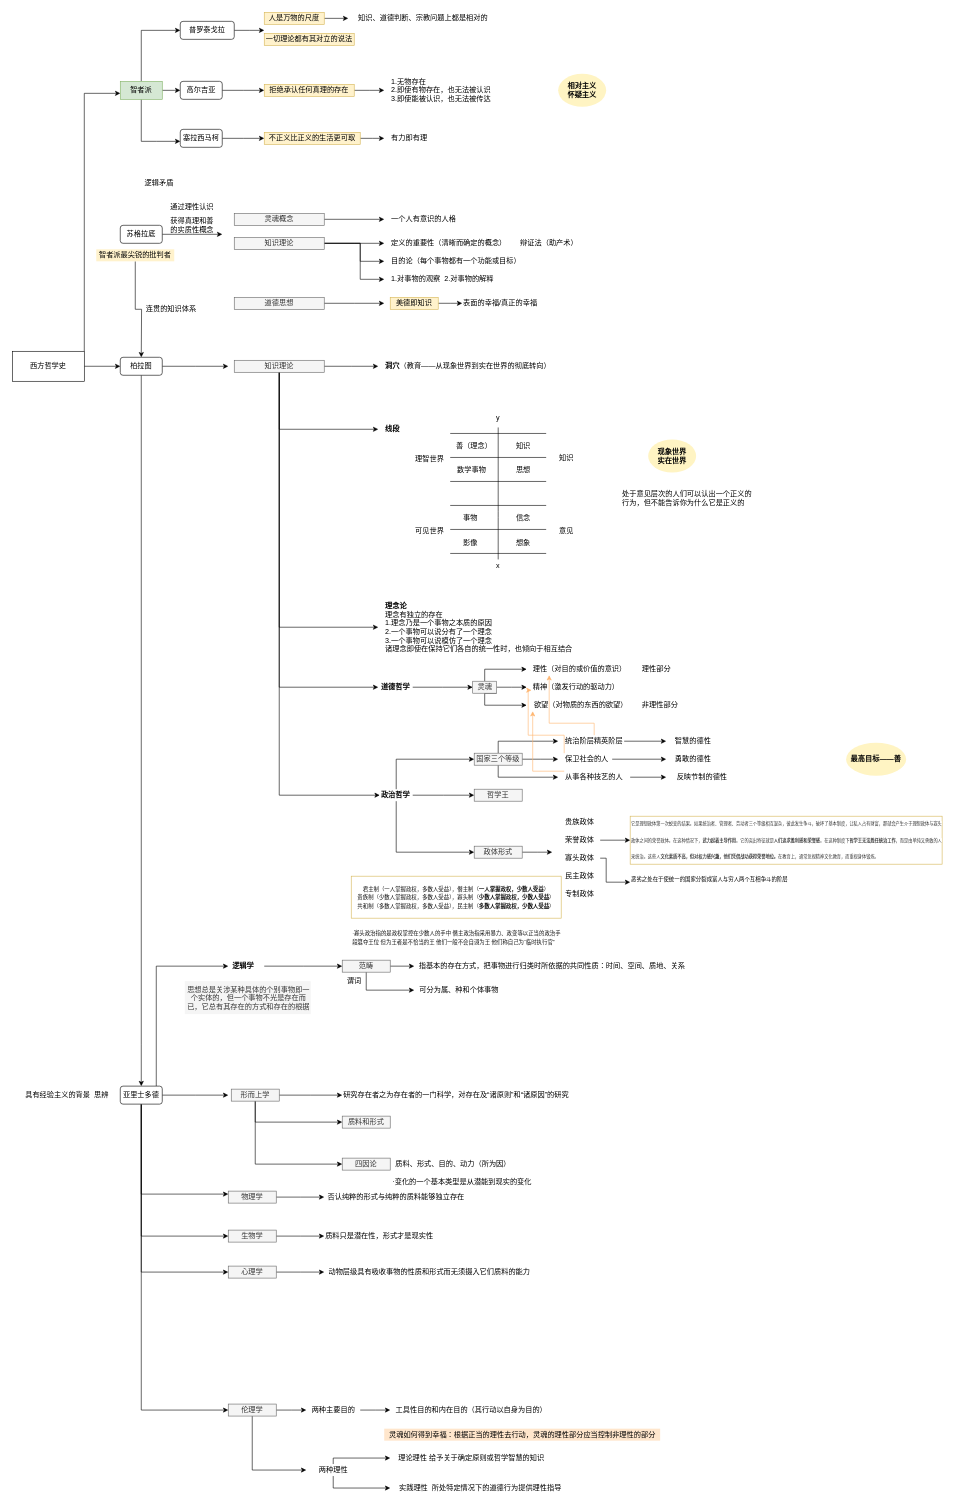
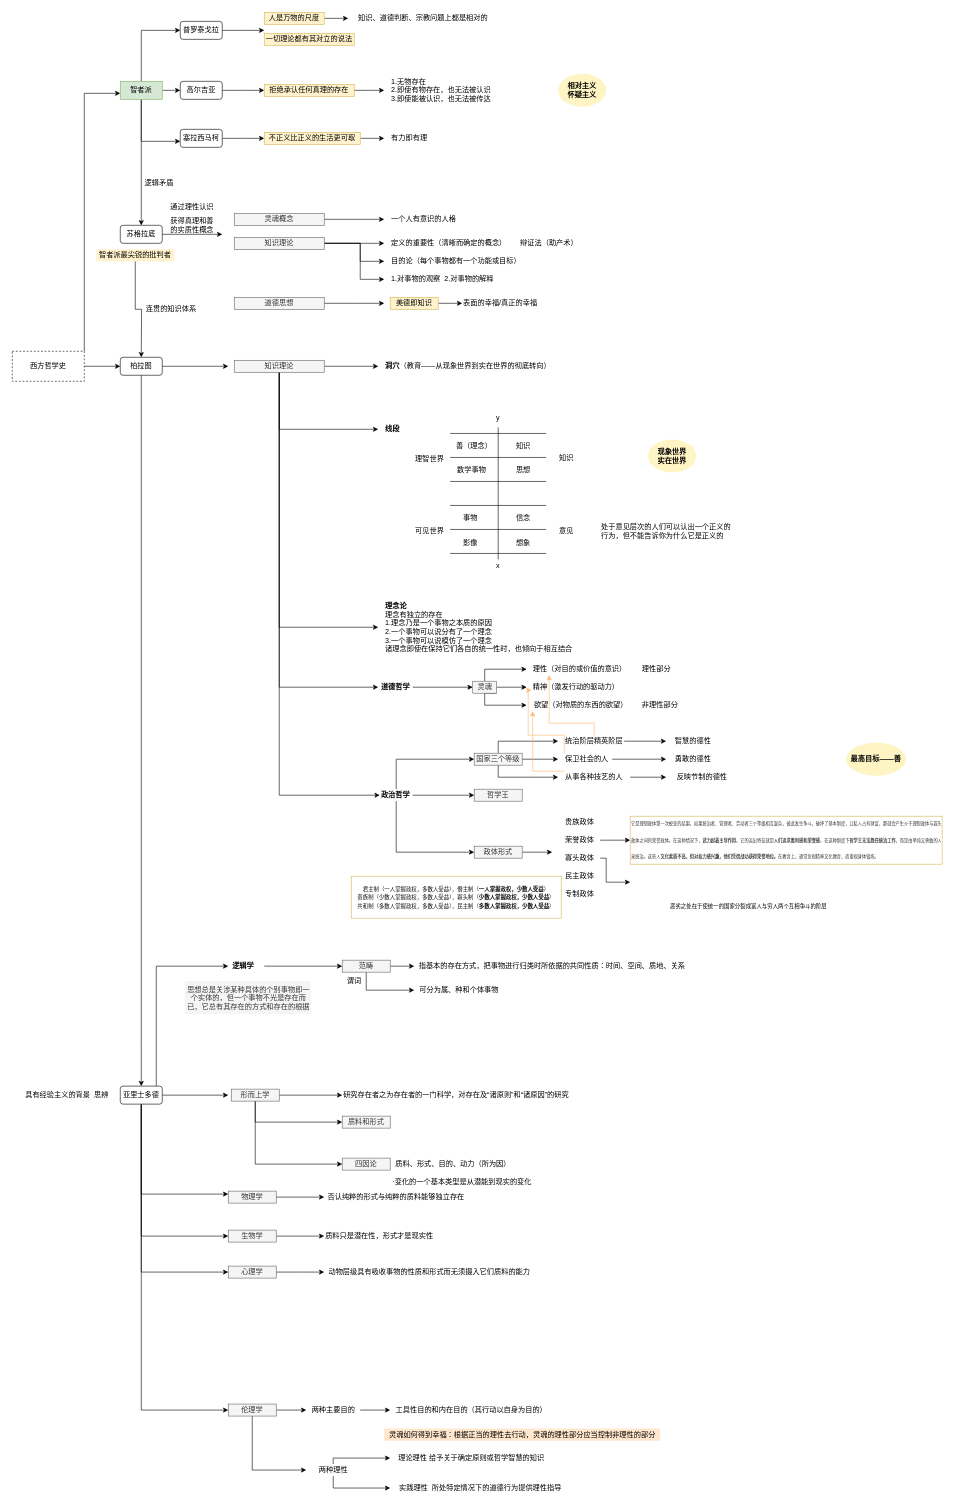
node "普罗泰戈拉": size 54x18 -> 42x18
edge "智者派" -> "苏格拉底": added
node "西方哲学史": style solid -> dashed
node "处于意见层次的人们可以认出一个正义的行为，但不能告诉你为什么它是正义的": moved (687, 498) -> (666, 531)
node "恶劣之处在于使统一的国家分裂成富人与穷人两个互相争斗的阶层": moved (735, 879) -> (774, 906)
node "·寡头政治指的是政权掌控在少数人的手中 僭主政治指采用暴力、政变等以正当的政治手段篡夺王位 但为王者是不恰当的王 他们一般不会自诩为王 他们称自己为“临时执行官”": removed
